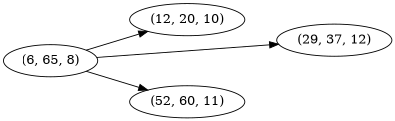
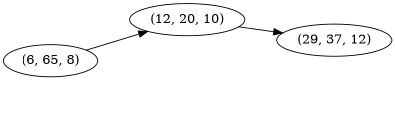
edge "(6, 65, 8)" -> "(29, 37, 12)": now "(12, 20, 10)" -> "(29, 37, 12)"
node "(52, 60, 11)": removed
